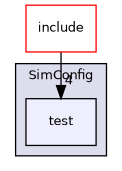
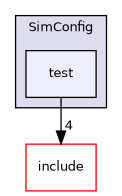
edge "include" -> "test": reversed
